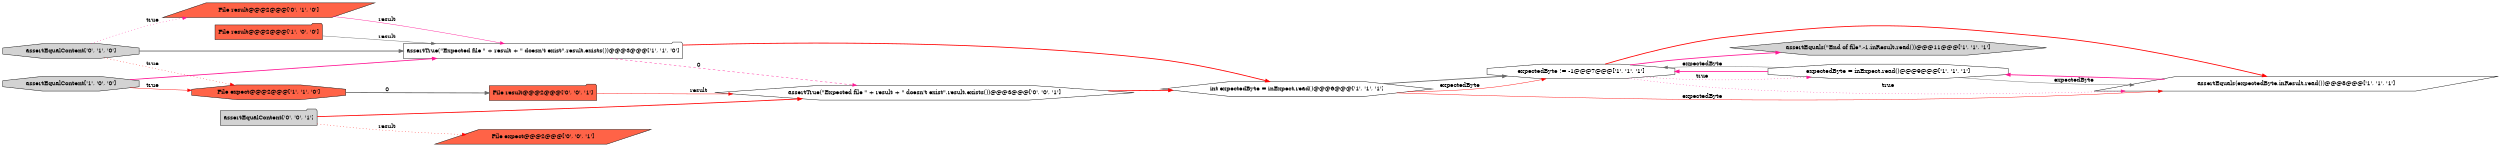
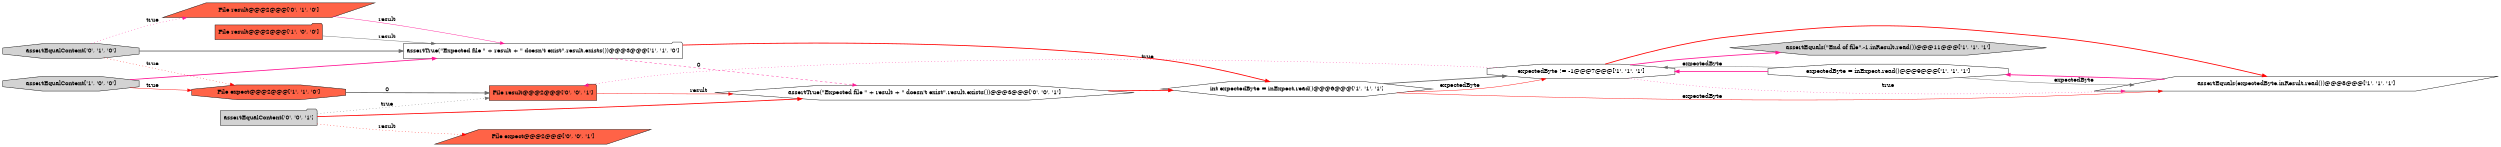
edge "expectedByte != -1@@@7@@@['1', '1', '1']" -> "expectedByte = inExpect.read()@@@9@@@['1', '1', '1']": now "expectedByte != -1@@@7@@@['1', '1', '1']" -> "File result@@@2@@@['0', '0', '1']"
edge "assertEqualContent['0', '0', '1']" -> "File result@@@2@@@['0', '0', '1']": added, label "true"
